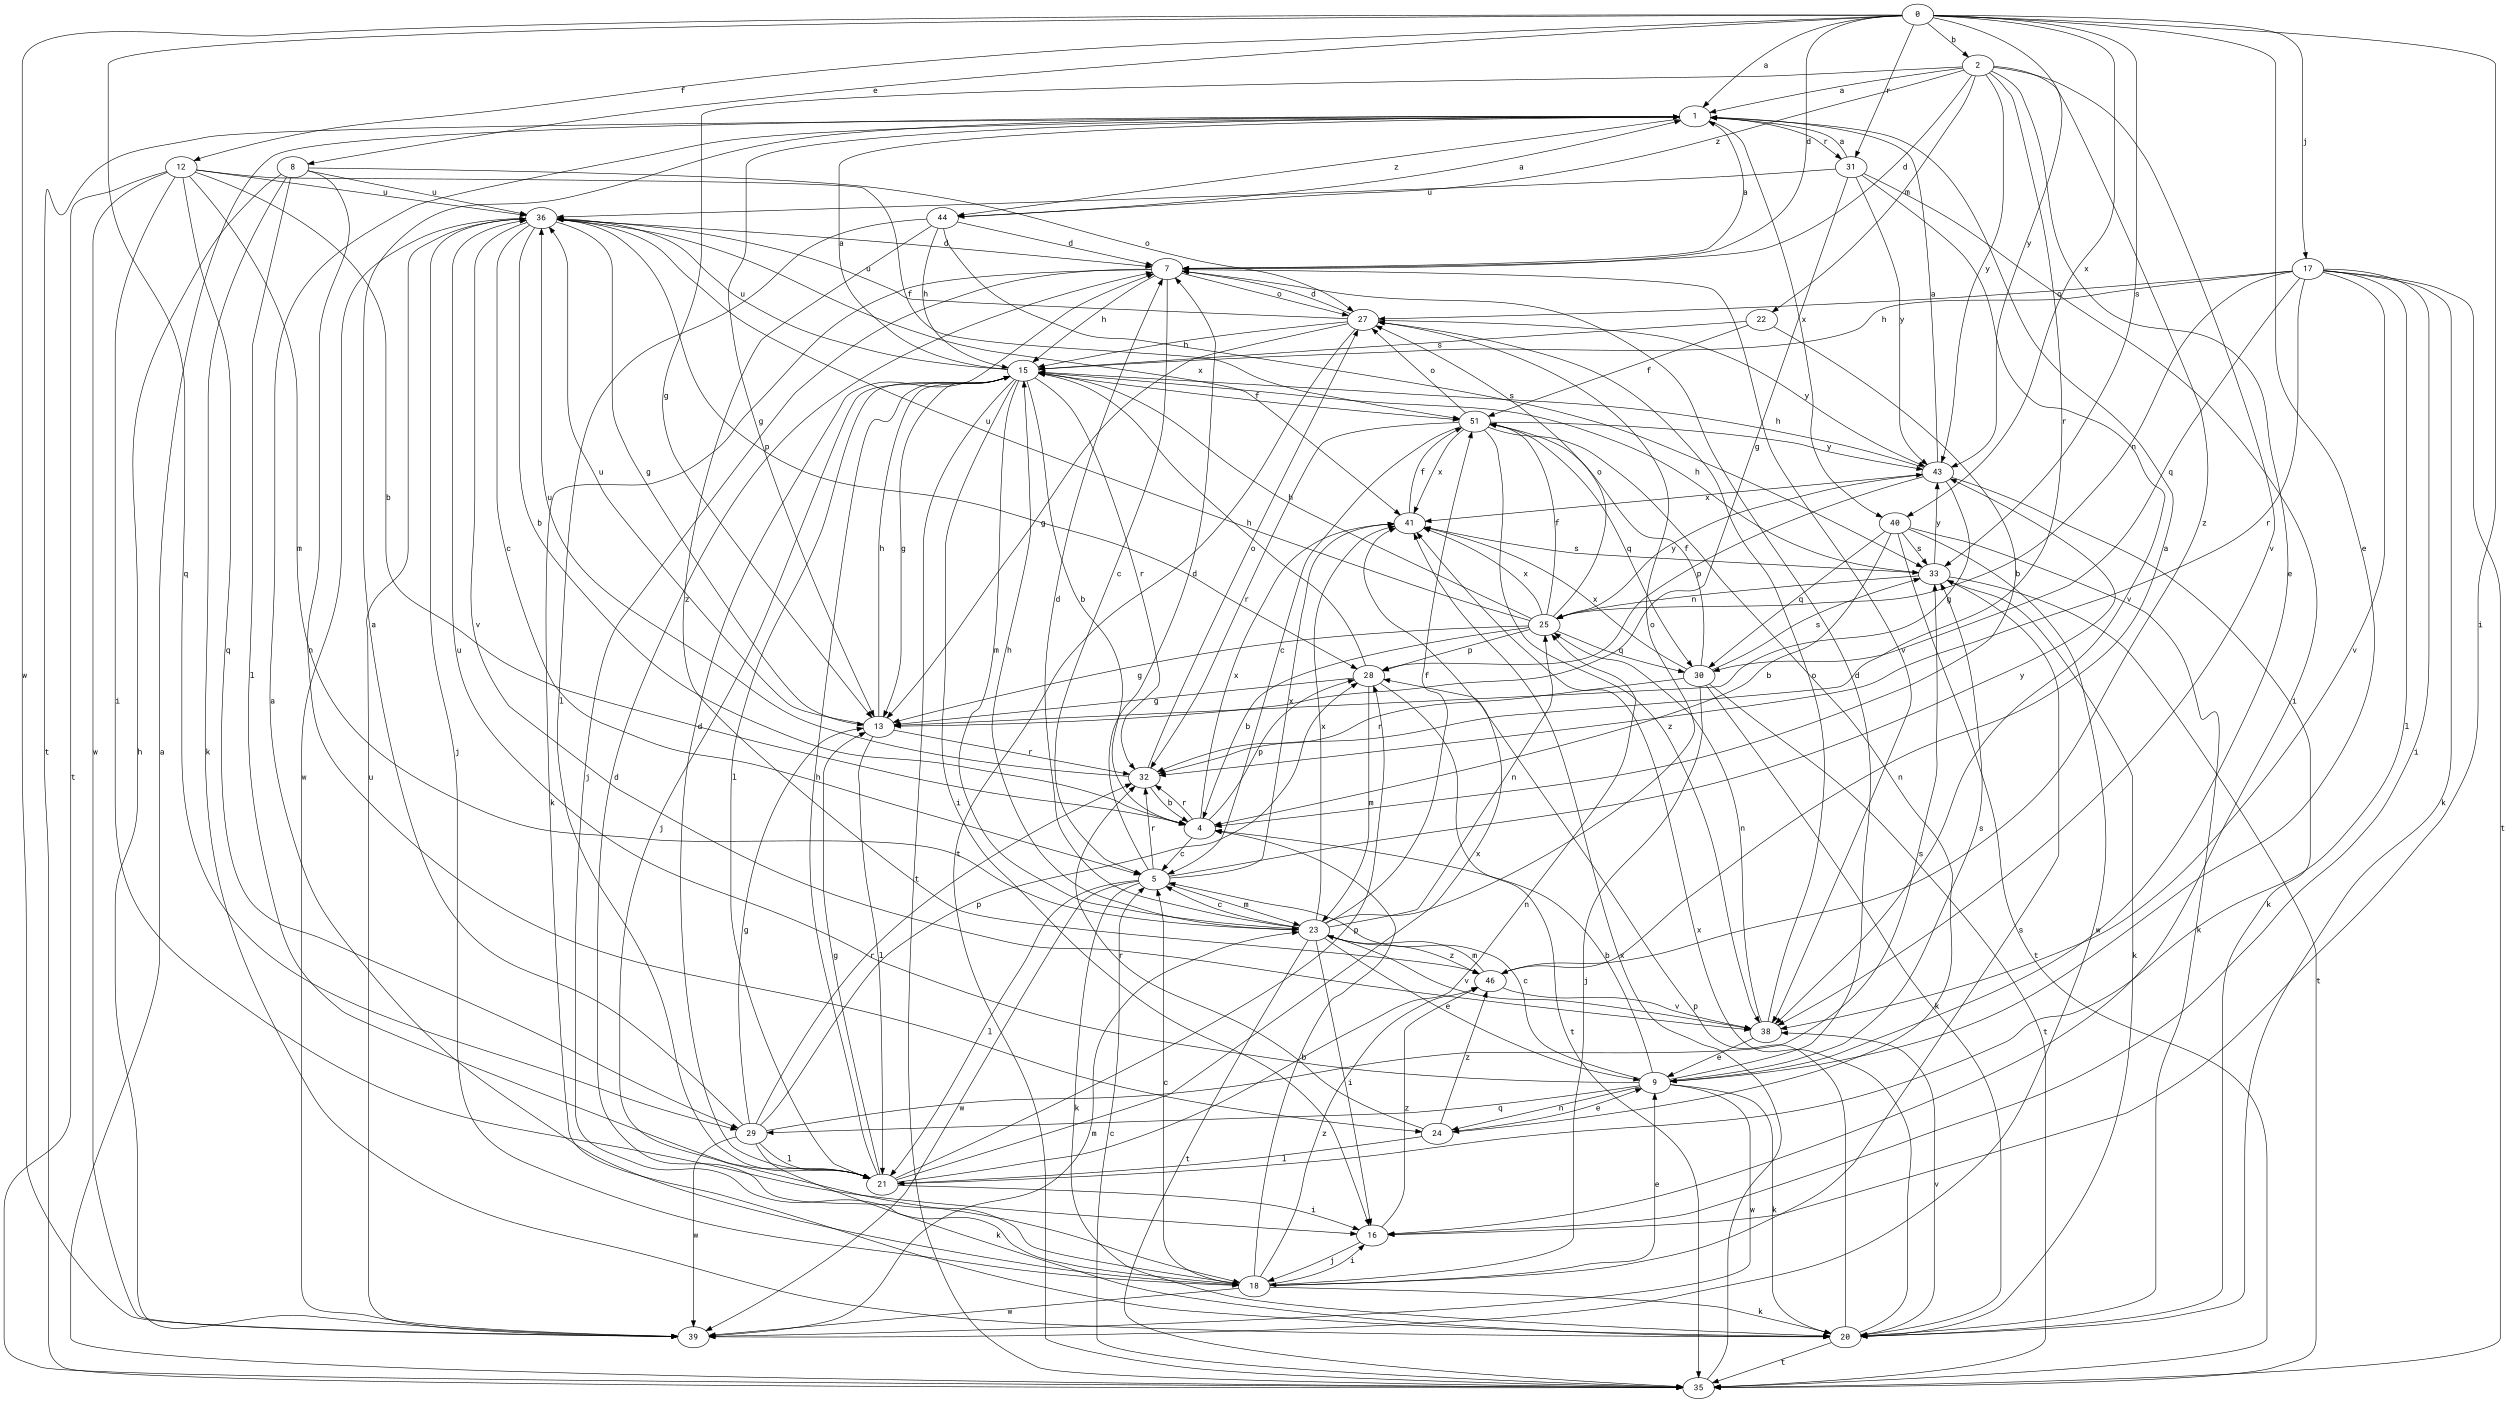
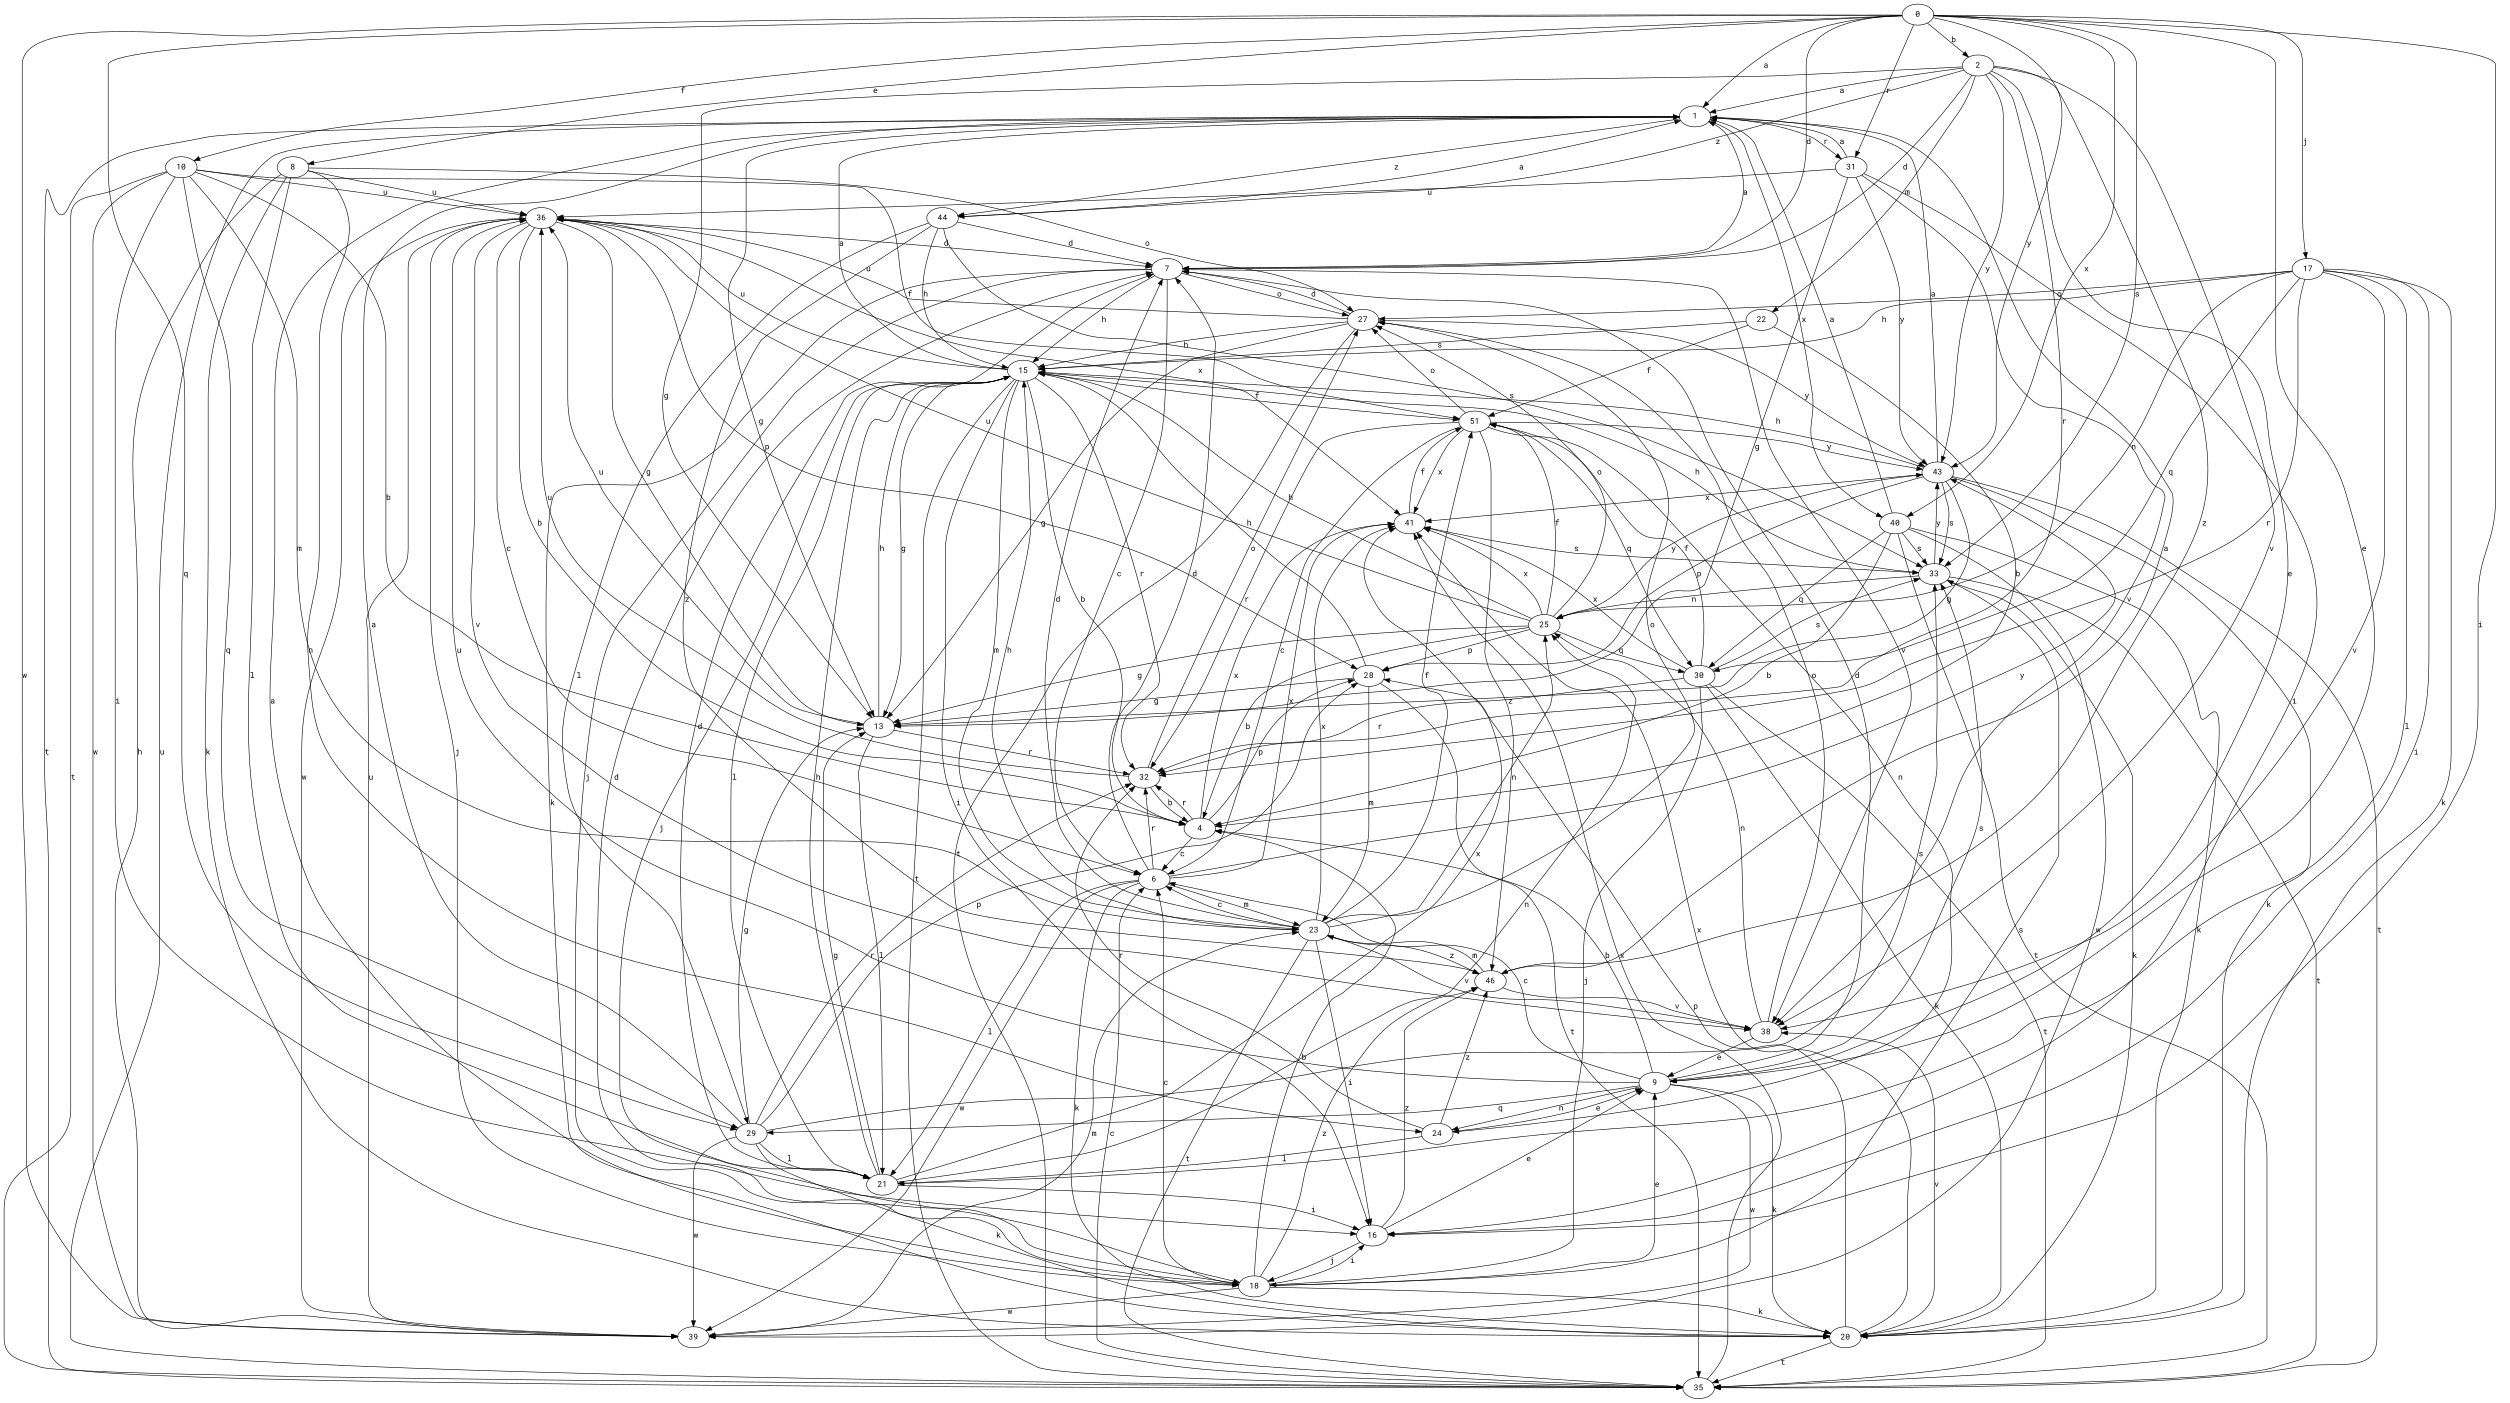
node "12": label "12" -> "10"
edge "40" -> "1": added, label "a"
edge "43" -> "33": added, label "s"
edge "44" -> "21": now "44" -> "29"
edge "51" -> "38": now "51" -> "46"
edge "35" -> "1": label "a" -> "u"
node "5": label "5" -> "6"
edge "21" -> "28": removed, label "p"
edge "23" -> "9": now "16" -> "9"
edge "17" -> "35": now "43" -> "35"
